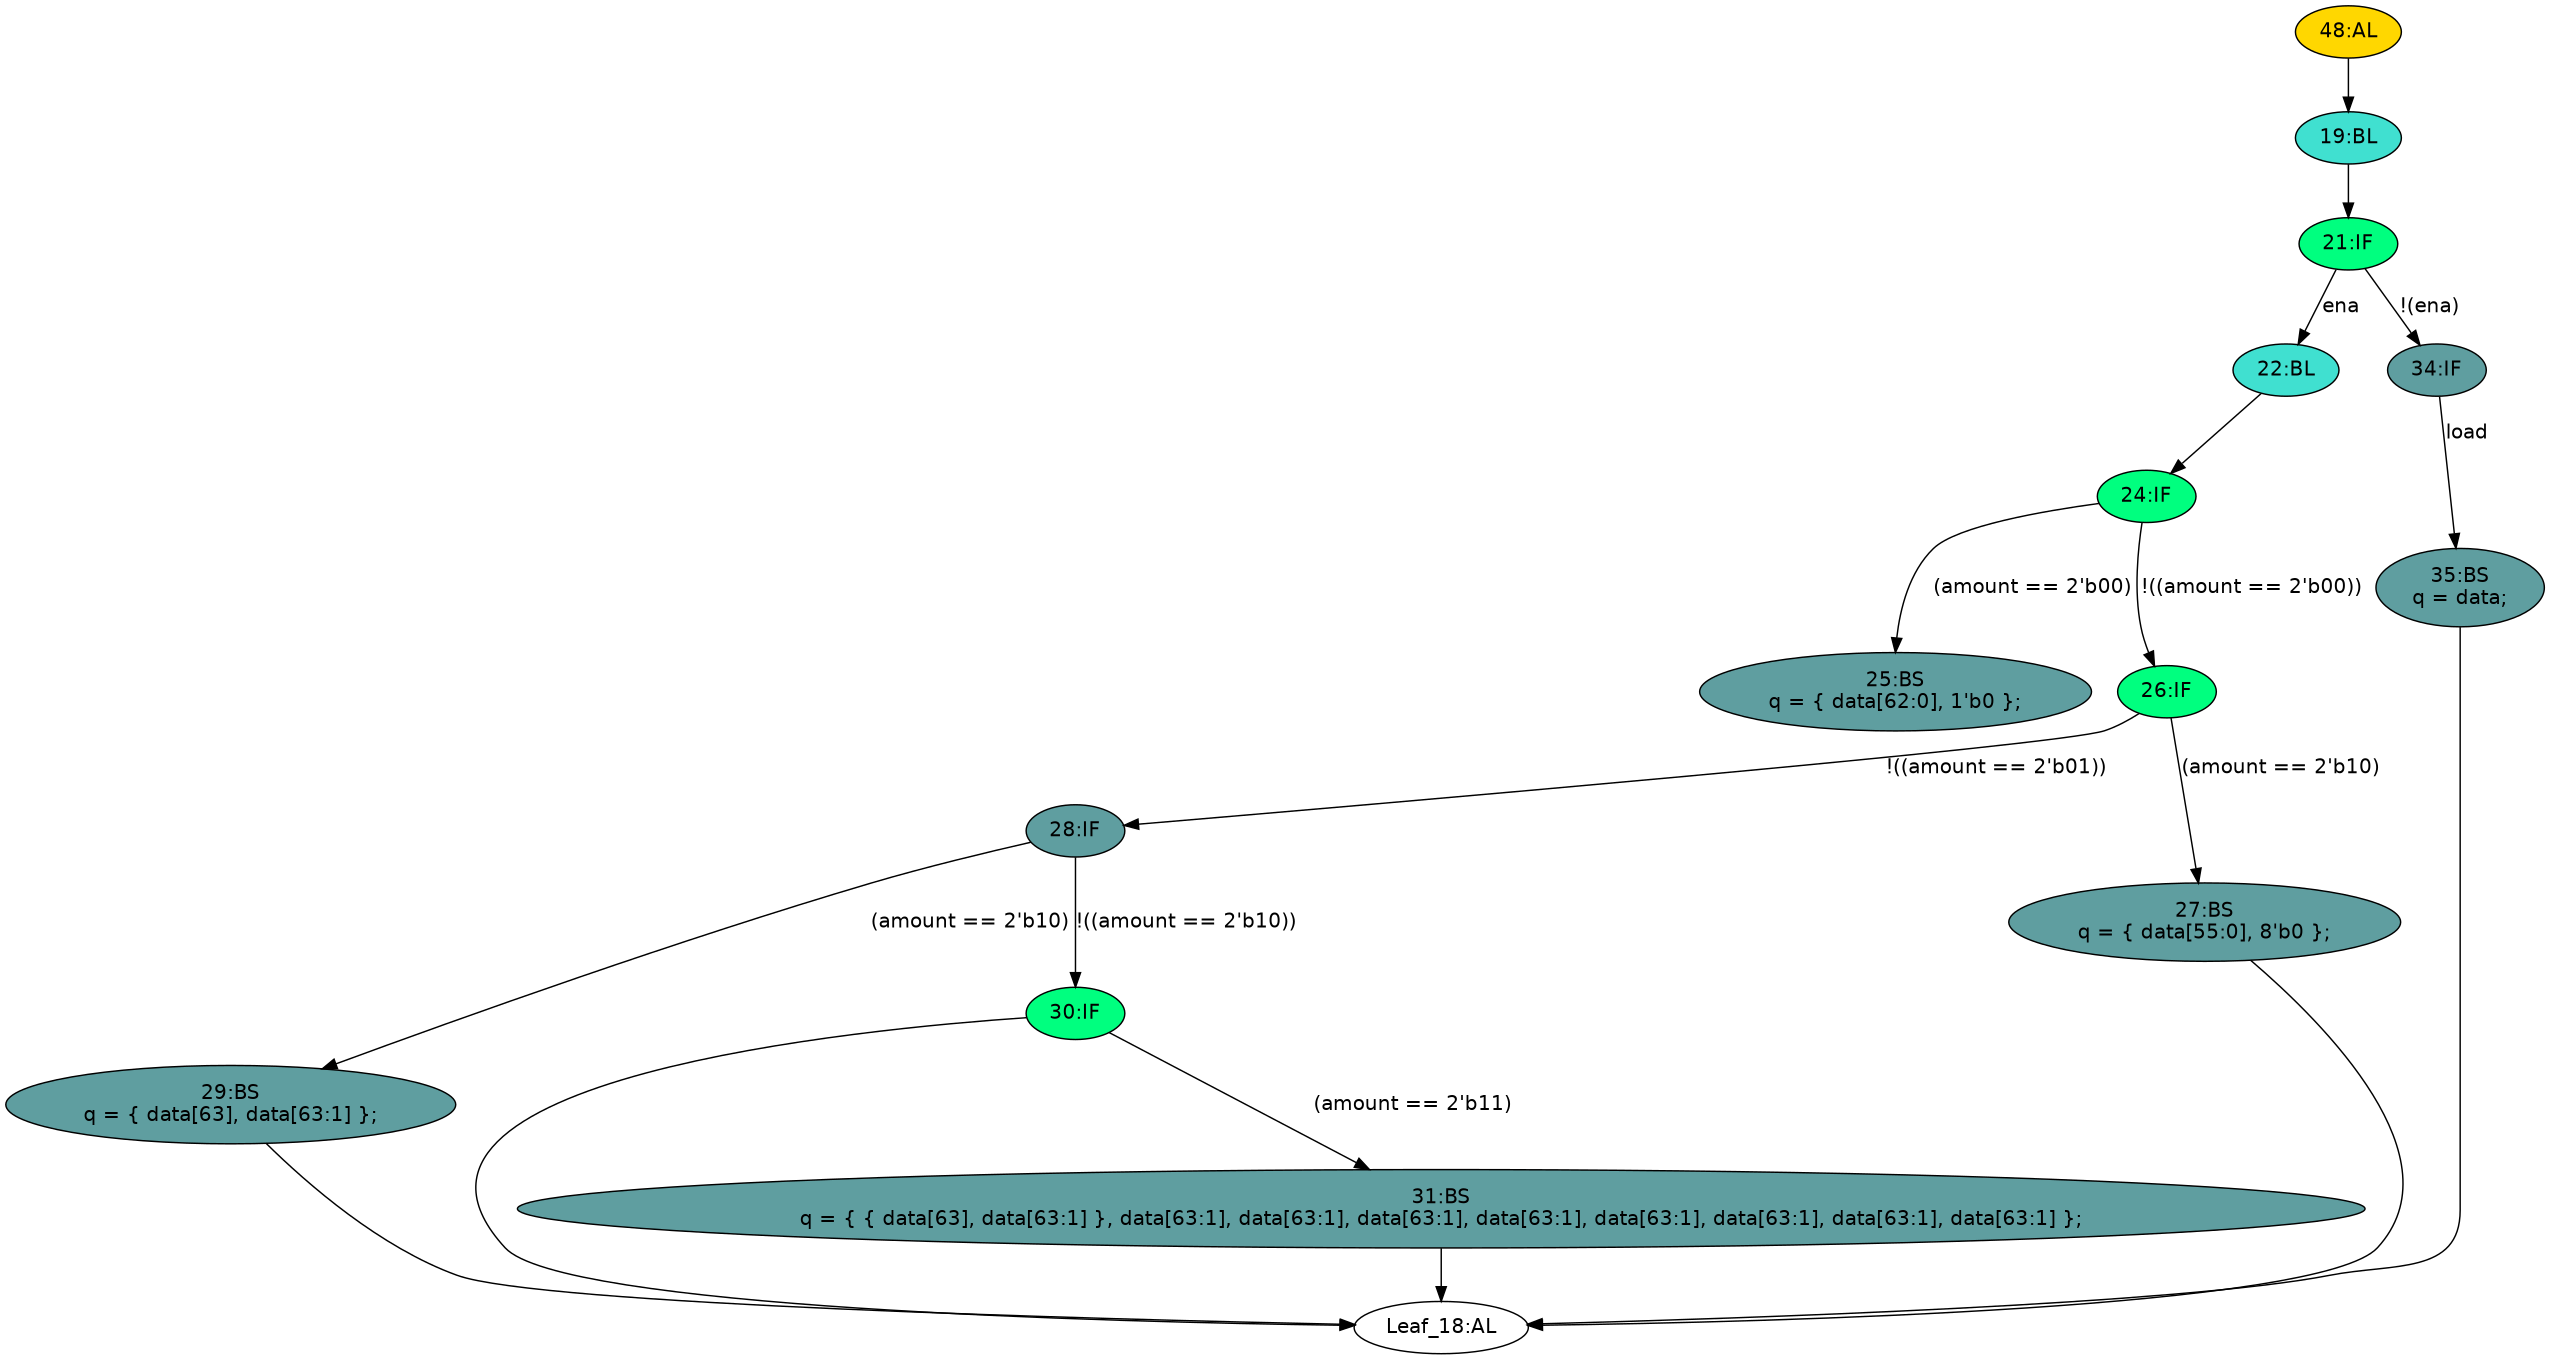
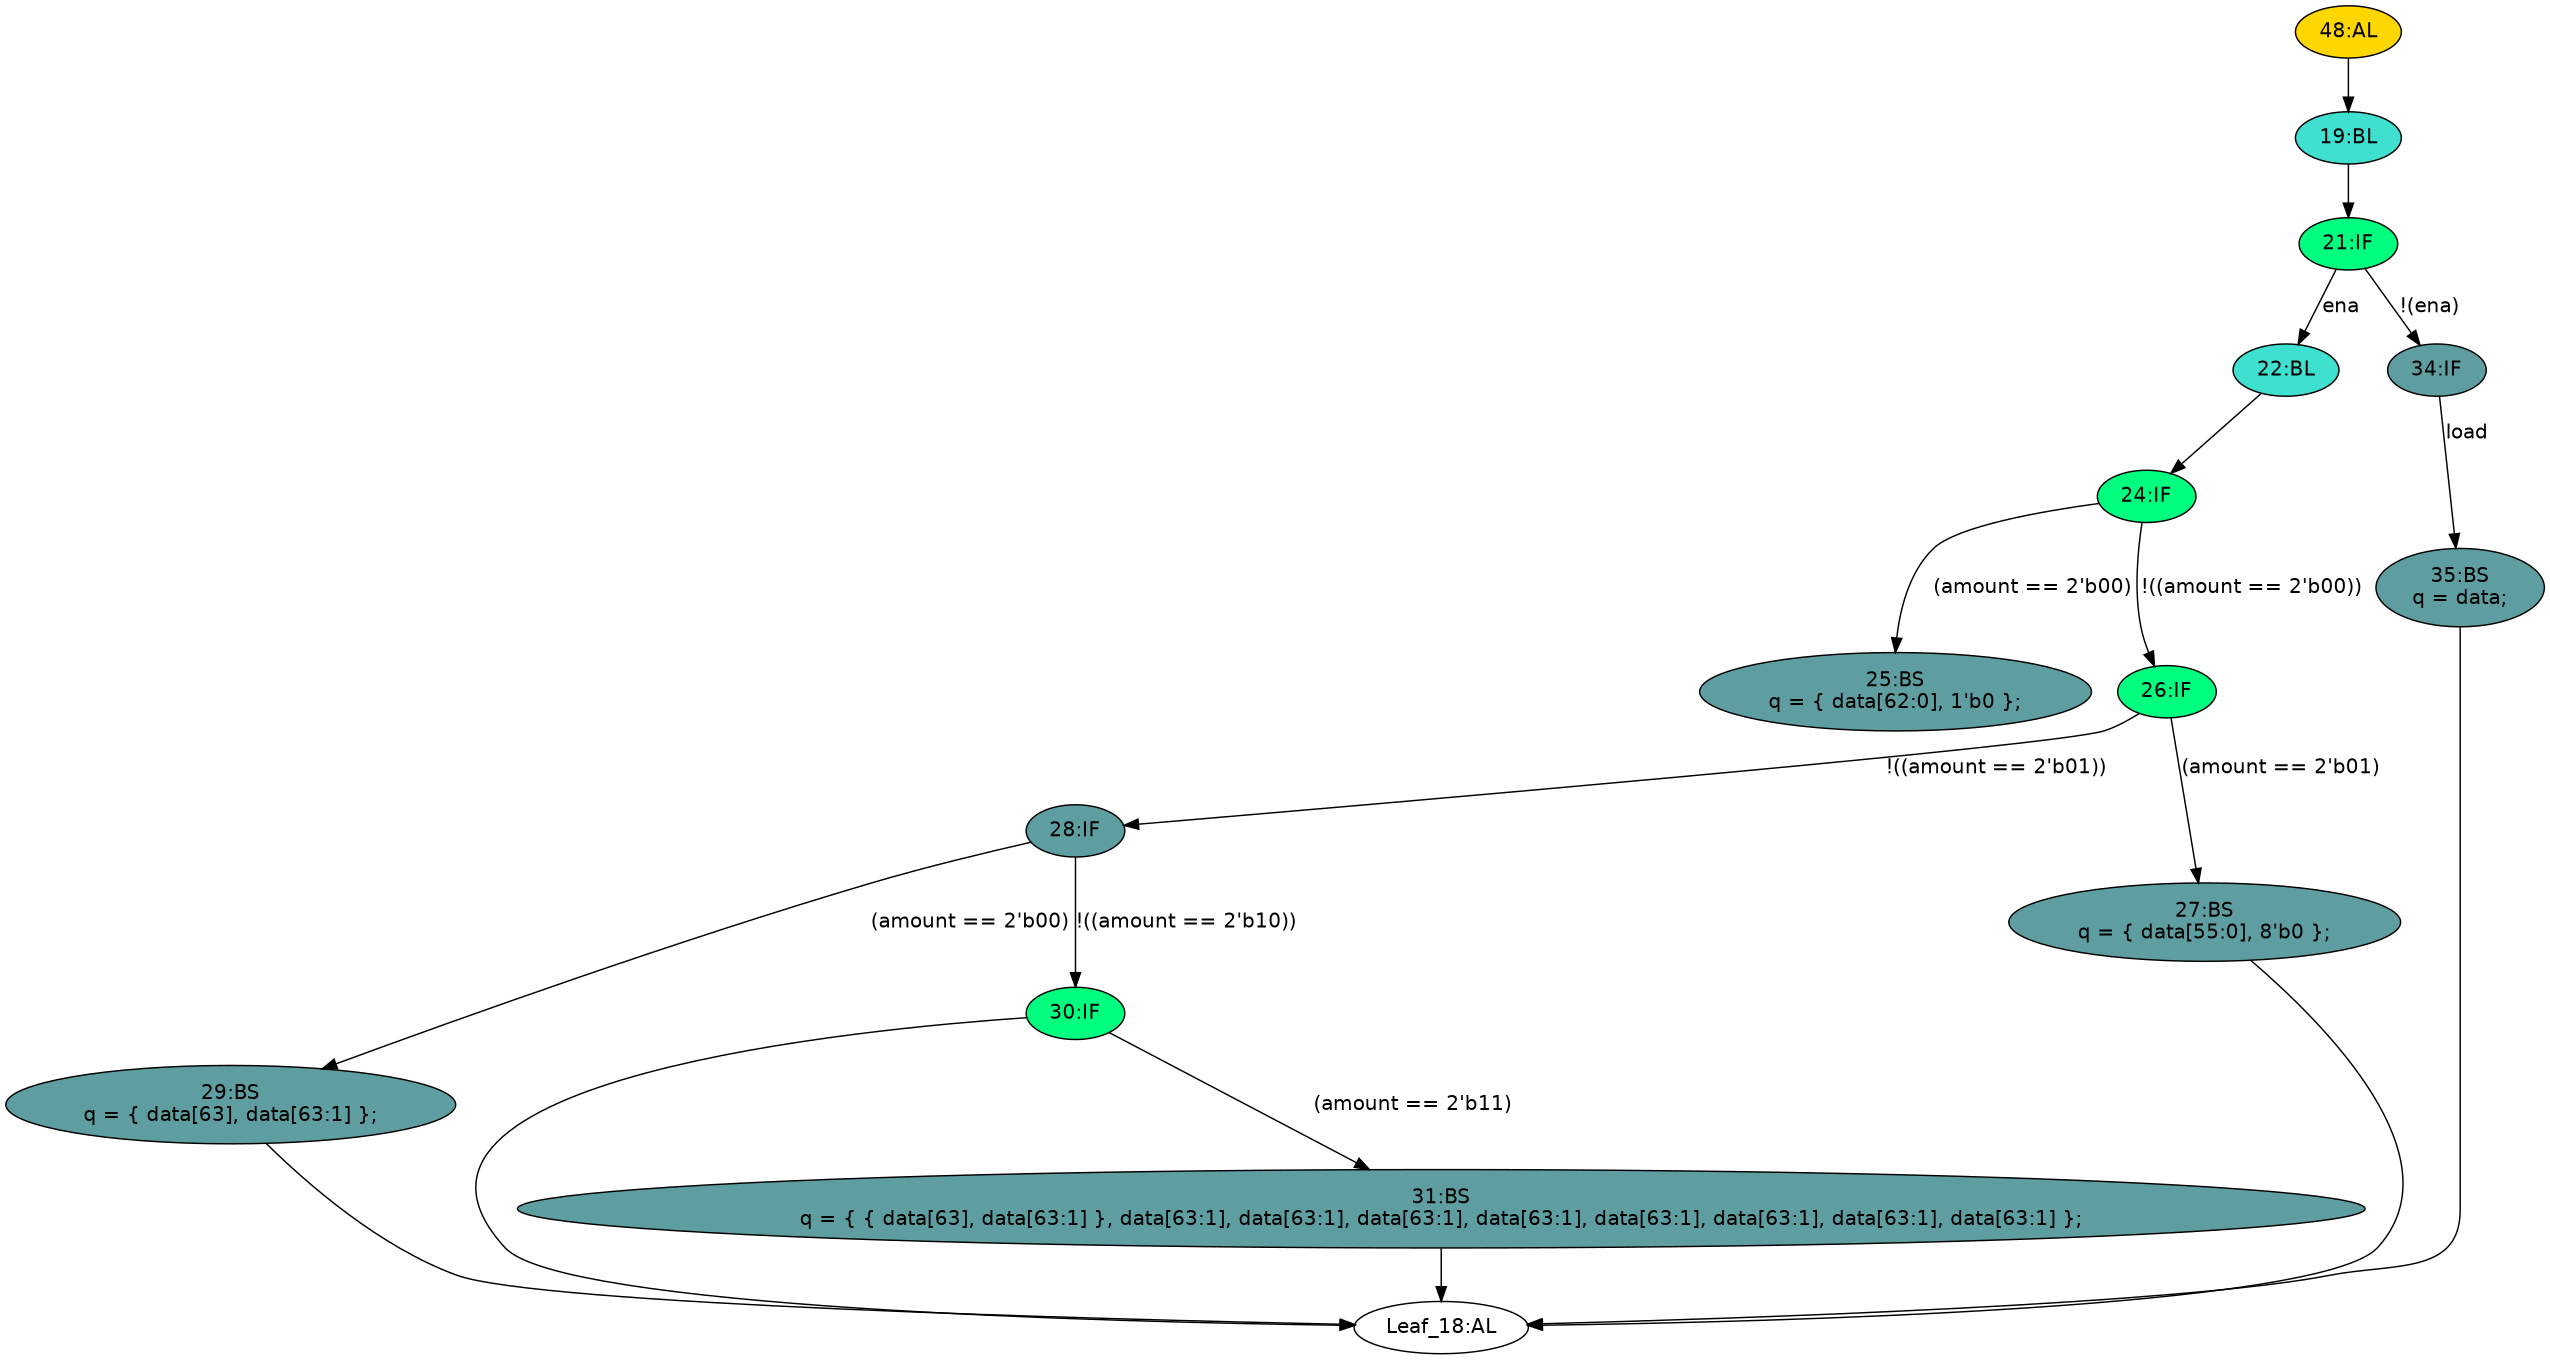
edge "26:IF" -> "27:BS q = { data[55:0], 8'b0 };": label "(amount == 2'b10)" -> "(amount == 2'b01)"
edge "28:IF" -> "29:BS q = { data[63], data[63:1] };": label "(amount == 2'b10)" -> "(amount == 2'b00)"
